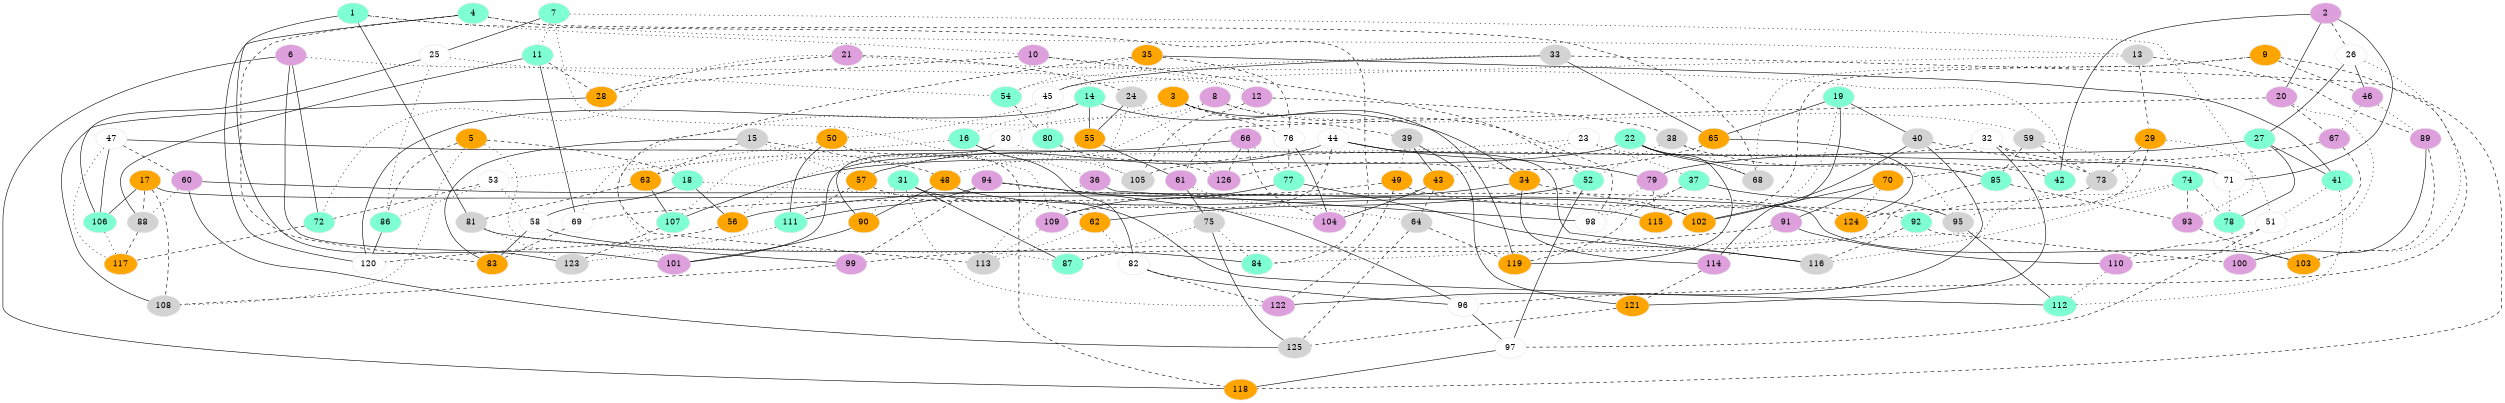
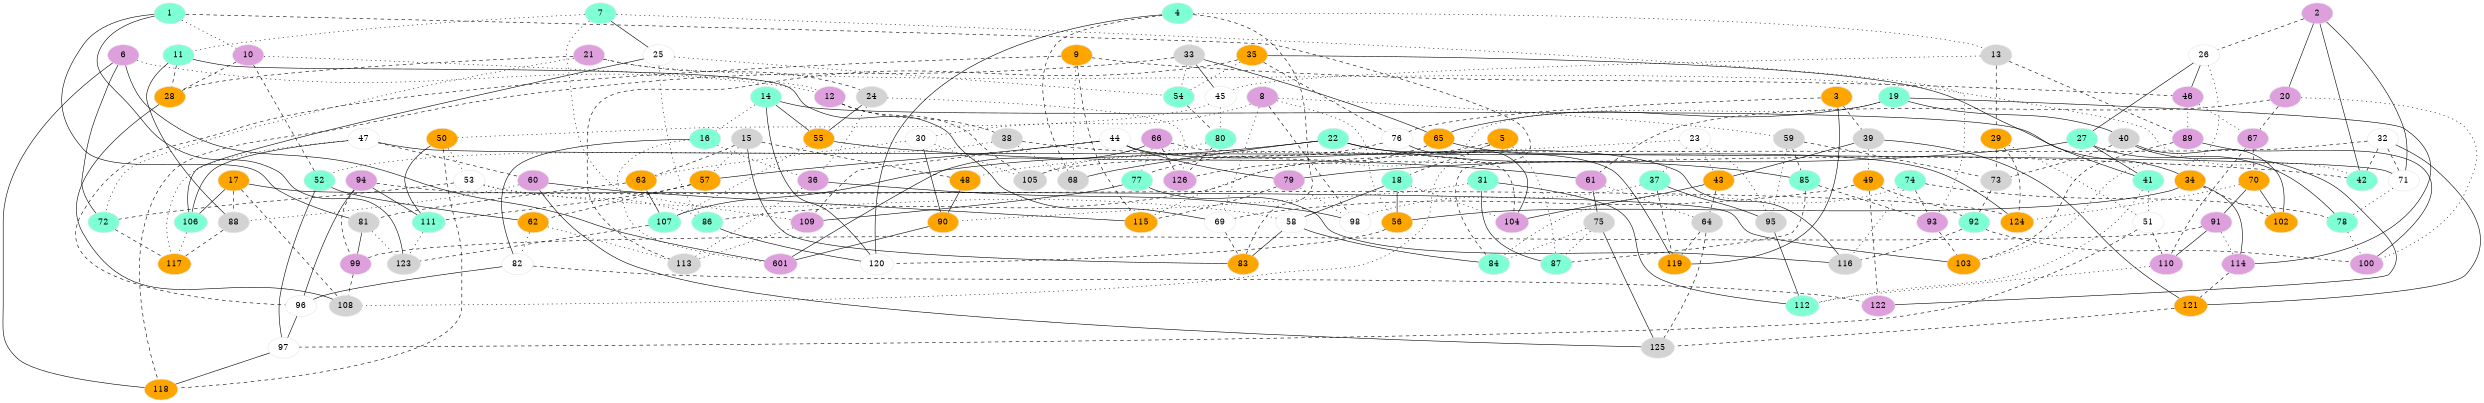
edge "3" -- "69": now "8" -- "69"
edge "48" -- "102": removed
node "101": label "101" -> "601"
edge "31" -- "122": removed
